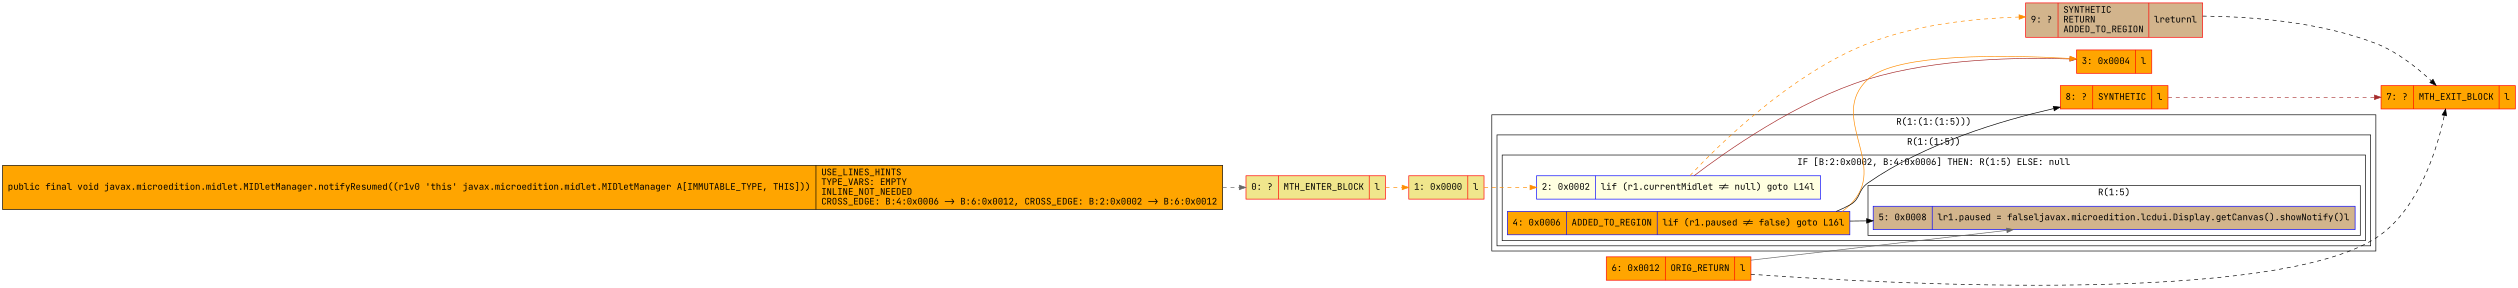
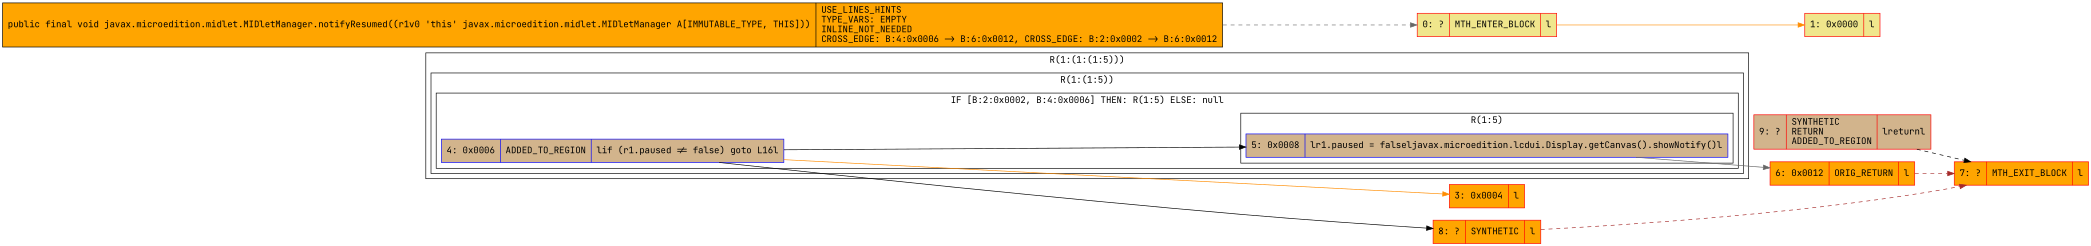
edge "0: ?" -> "1: 0x0000": style dashed -> solid
node "2: 0x0002": removed
node "4: 0x0006": fillcolor orange -> tan
edge "6: 0x0012" -> "5: 0x0008": reversed
edge "6: 0x0012" -> "7: ?": color black -> brown
